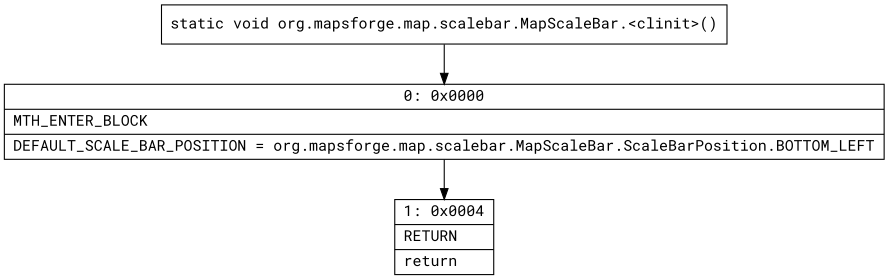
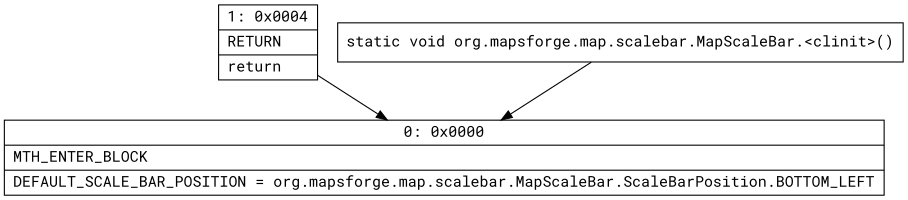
edge "0: 0x0000" -> "1: 0x0004": reversed
